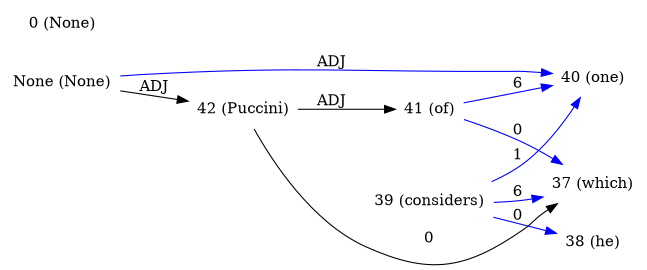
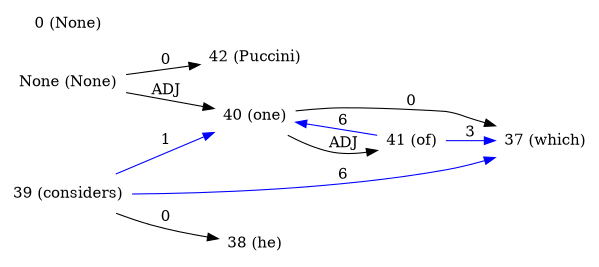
edge "None (None)" -> "40 (one)": color blue -> black
edge "None (None)" -> "42 (Puccini)": label "ADJ" -> "0"
edge "42 (Puccini)" -> "41 (of)": now "40 (one)" -> "41 (of)"
edge "41 (of)" -> "37 (which)": label "0" -> "3"
edge "39 (considers)" -> "38 (he)": color blue -> black
edge "42 (Puccini)" -> "37 (which)": now "40 (one)" -> "37 (which)"
